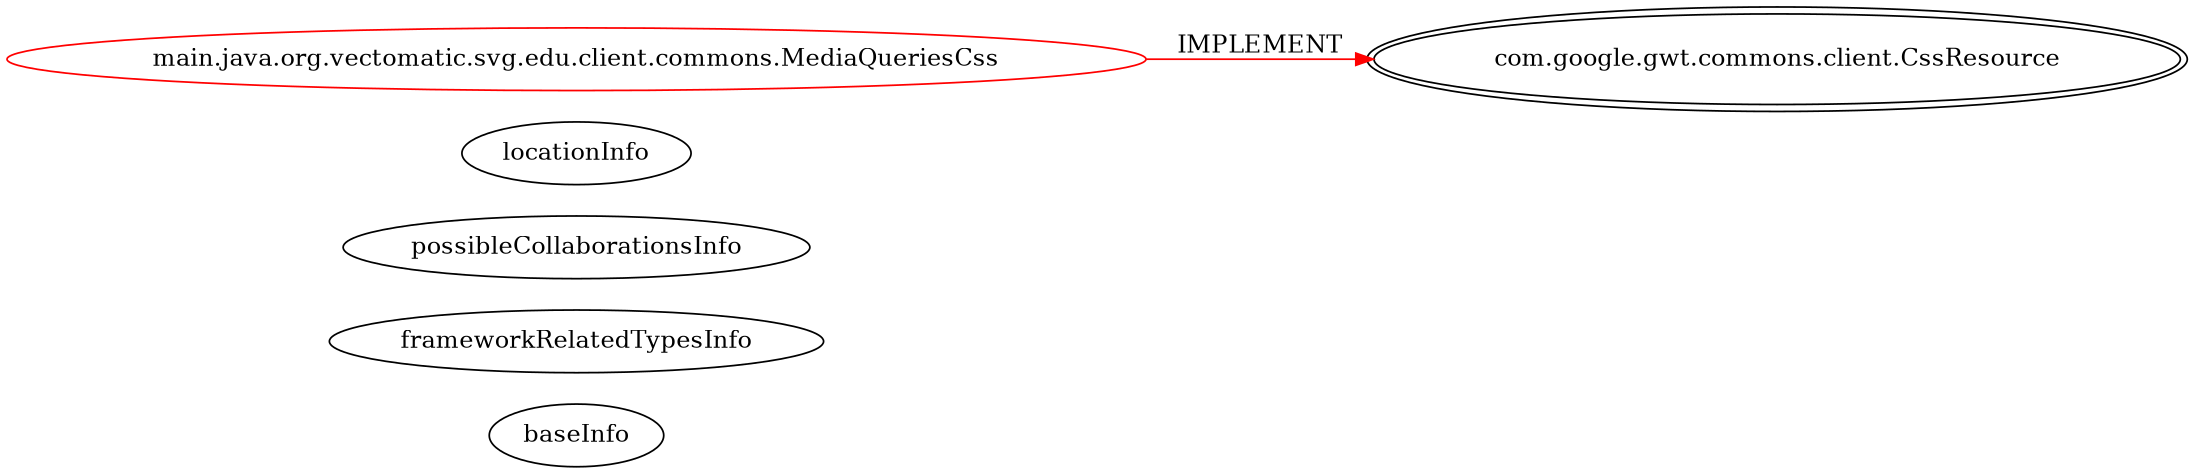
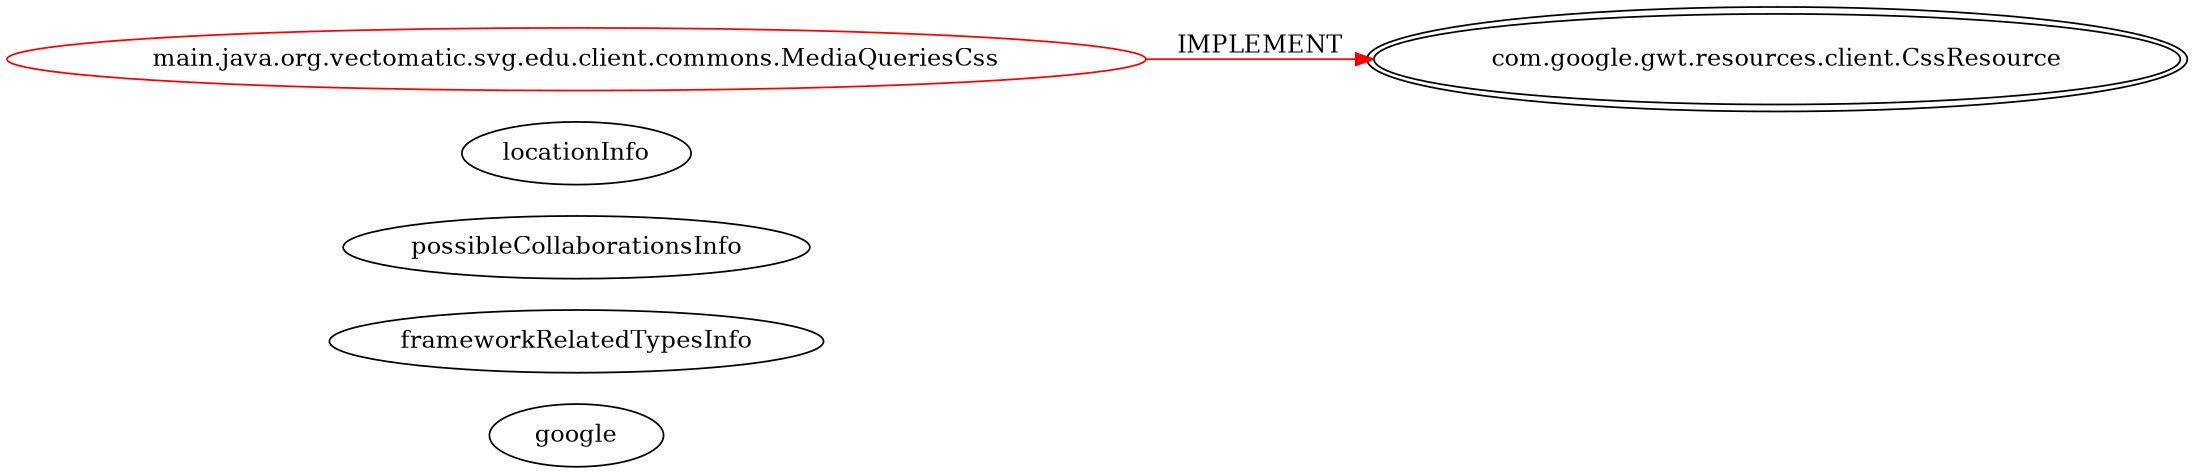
node "com.google.gwt.commons.client.CssResource": label "com.google.gwt.commons.client.CssResource" -> "com.google.gwt.resources.client.CssResource"
node "baseInfo": label "baseInfo" -> "google"
